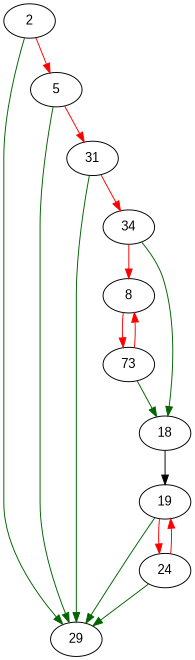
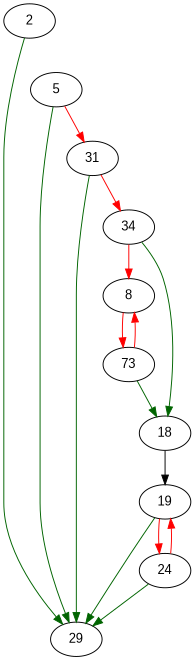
edge "2" -> "5": removed
